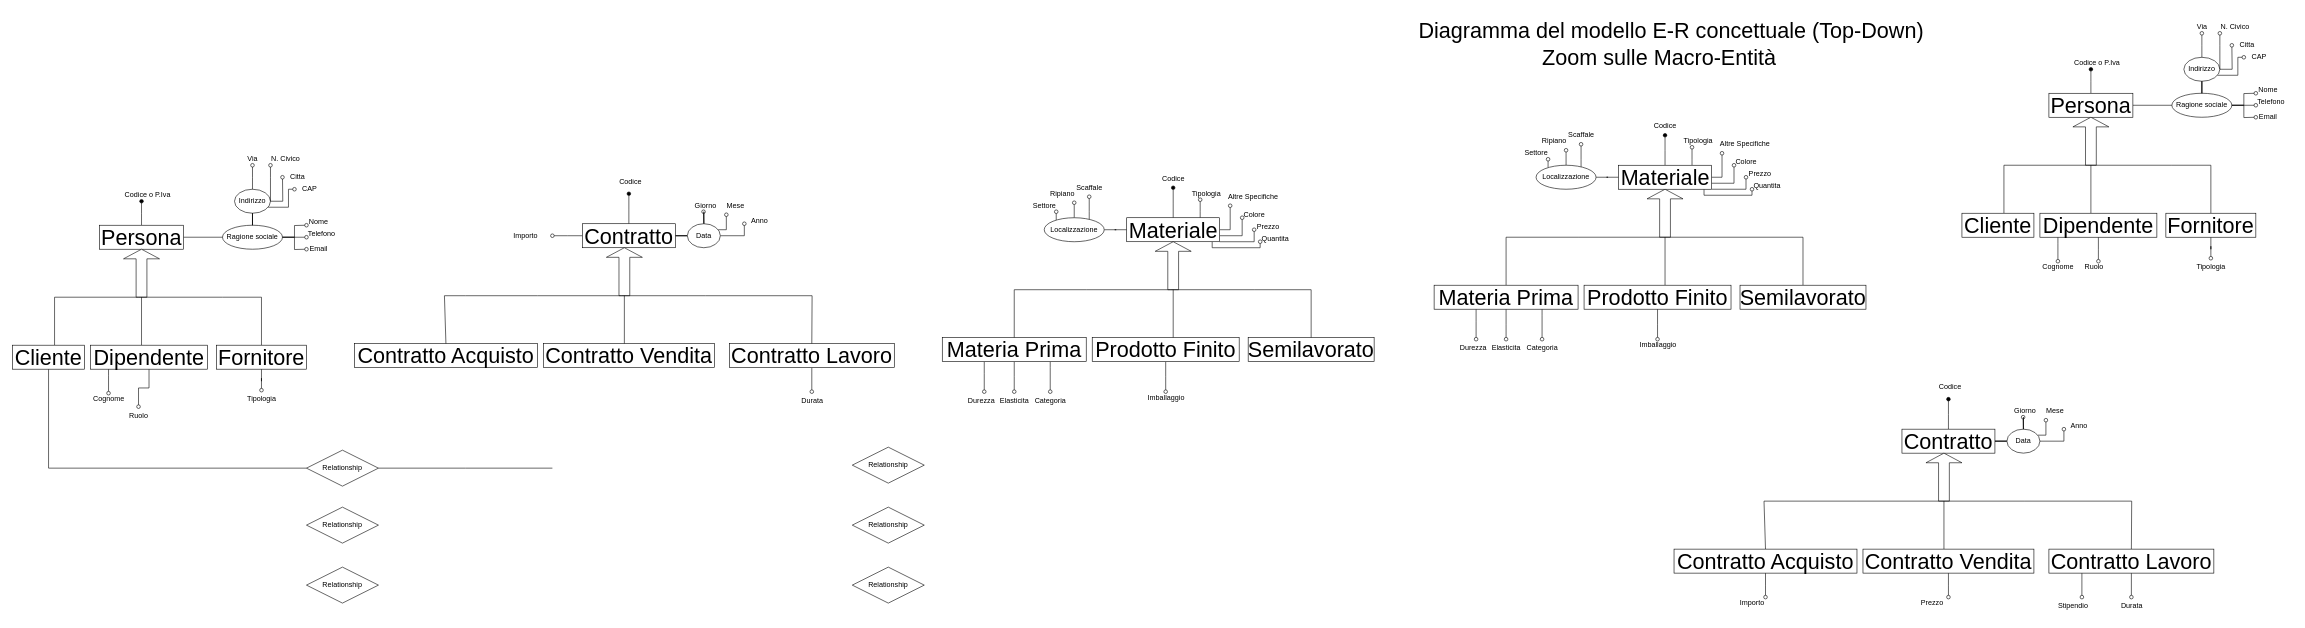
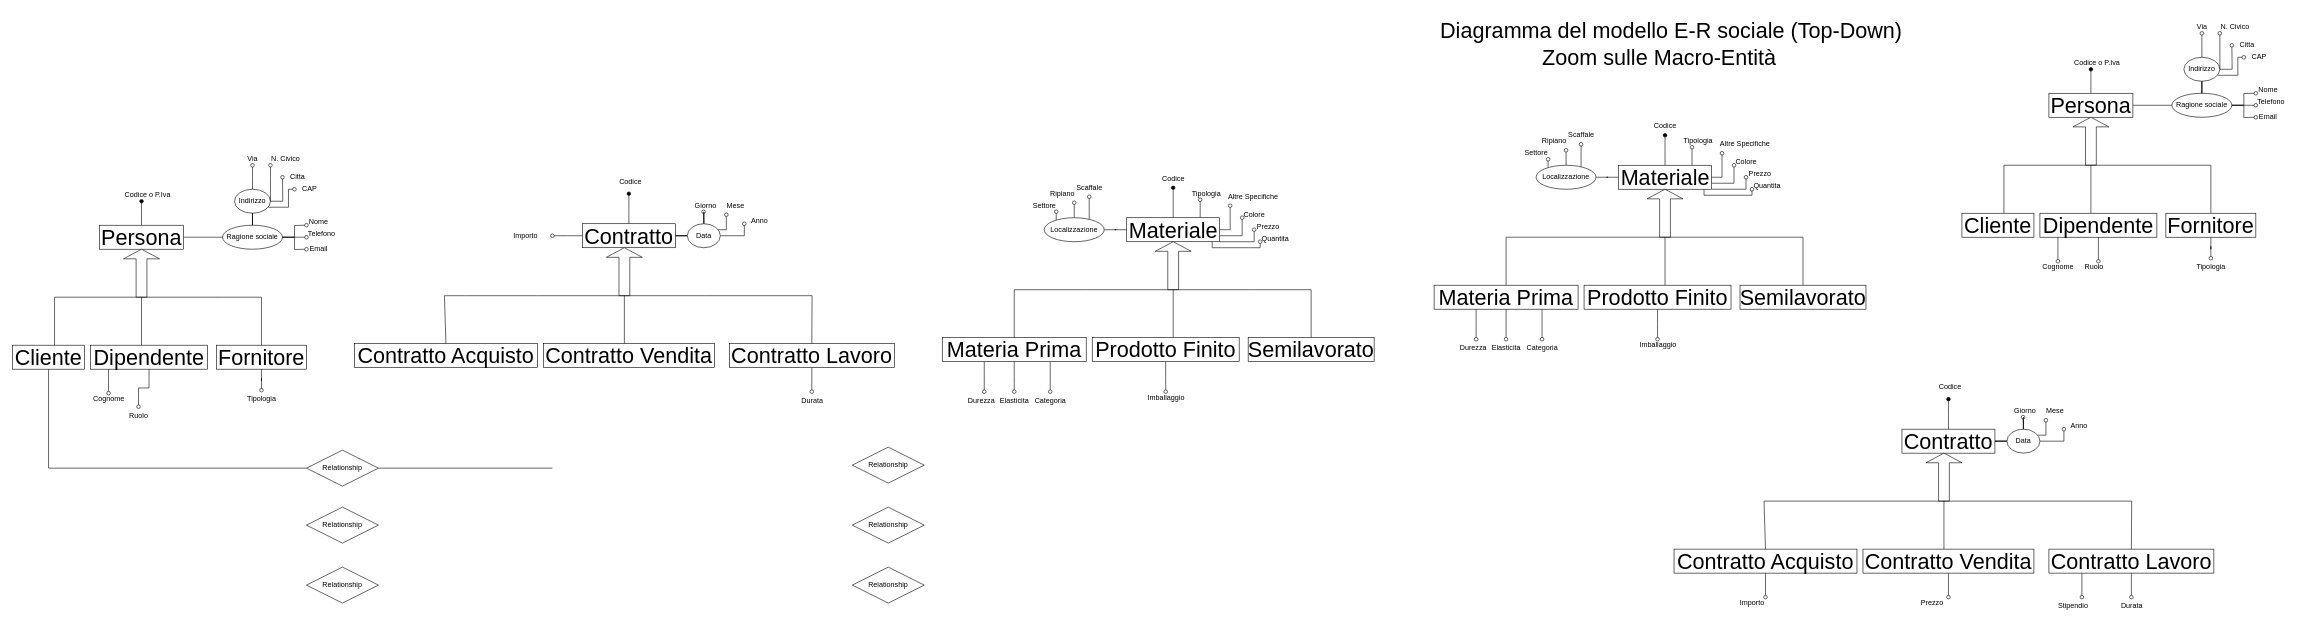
node "Diagramma del modello E-R concettuale (Top-Down)": label "Diagramma del modello E-R concettuale (Top-Down)" -> "Diagramma del modello E-R sociale (Top-Down)"
